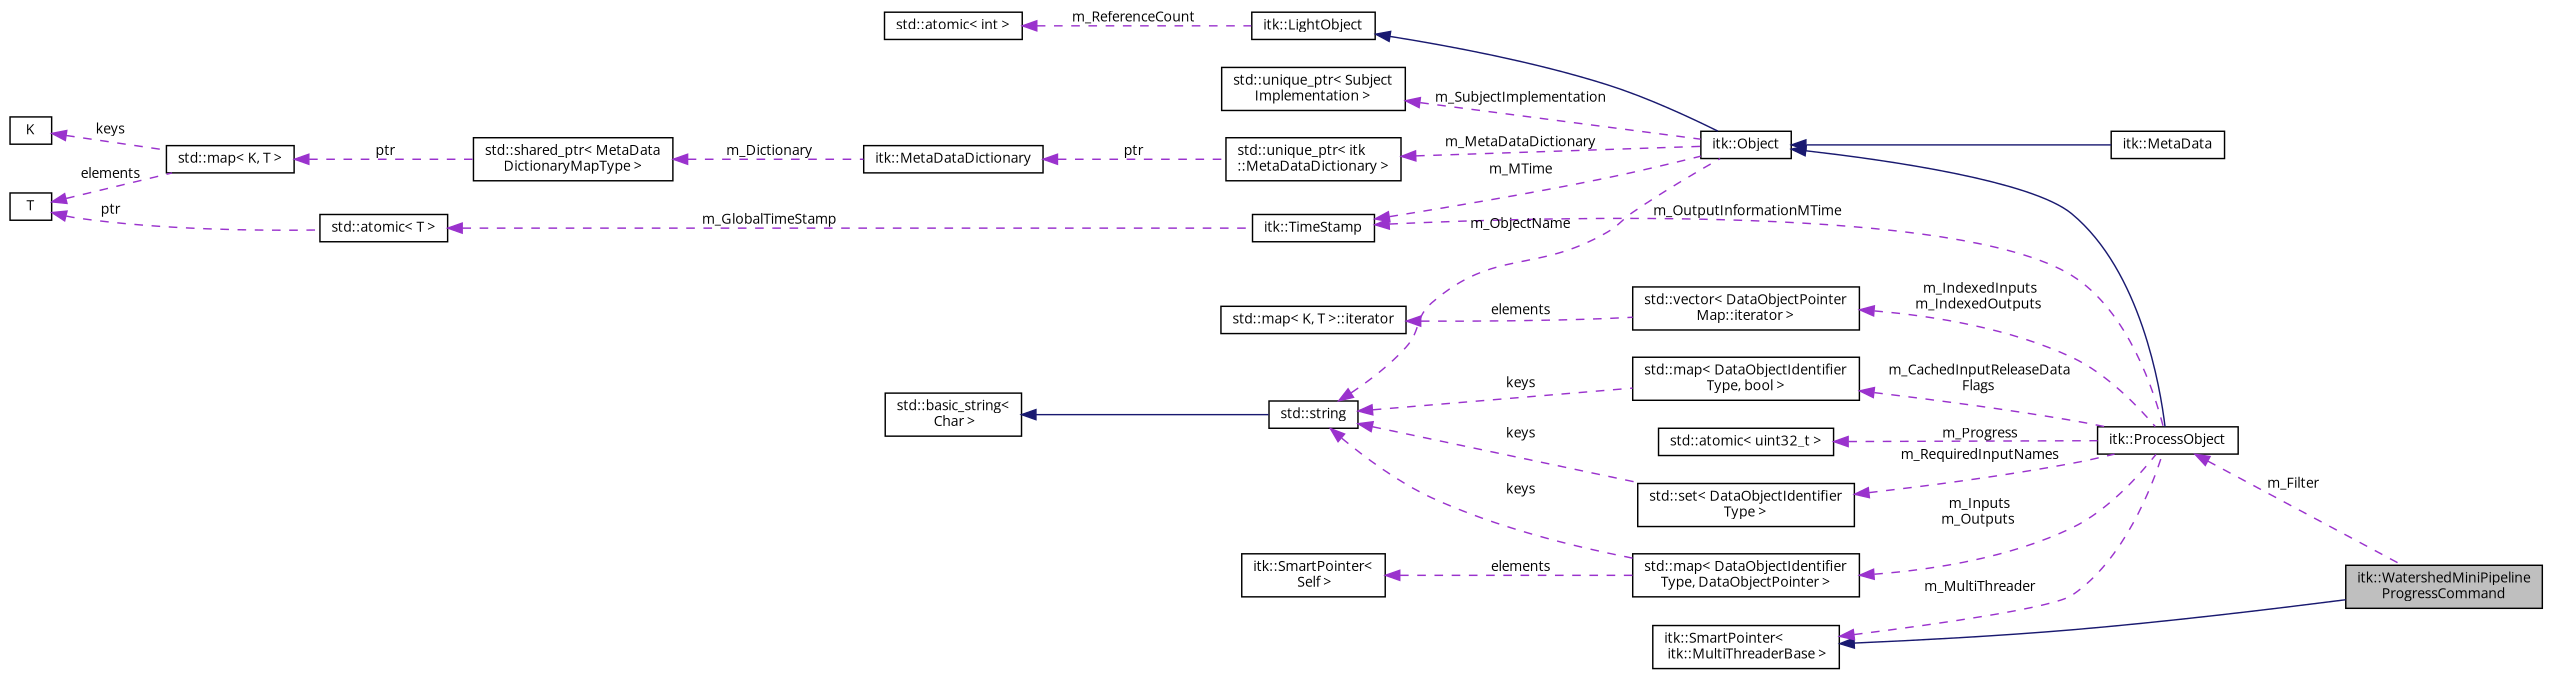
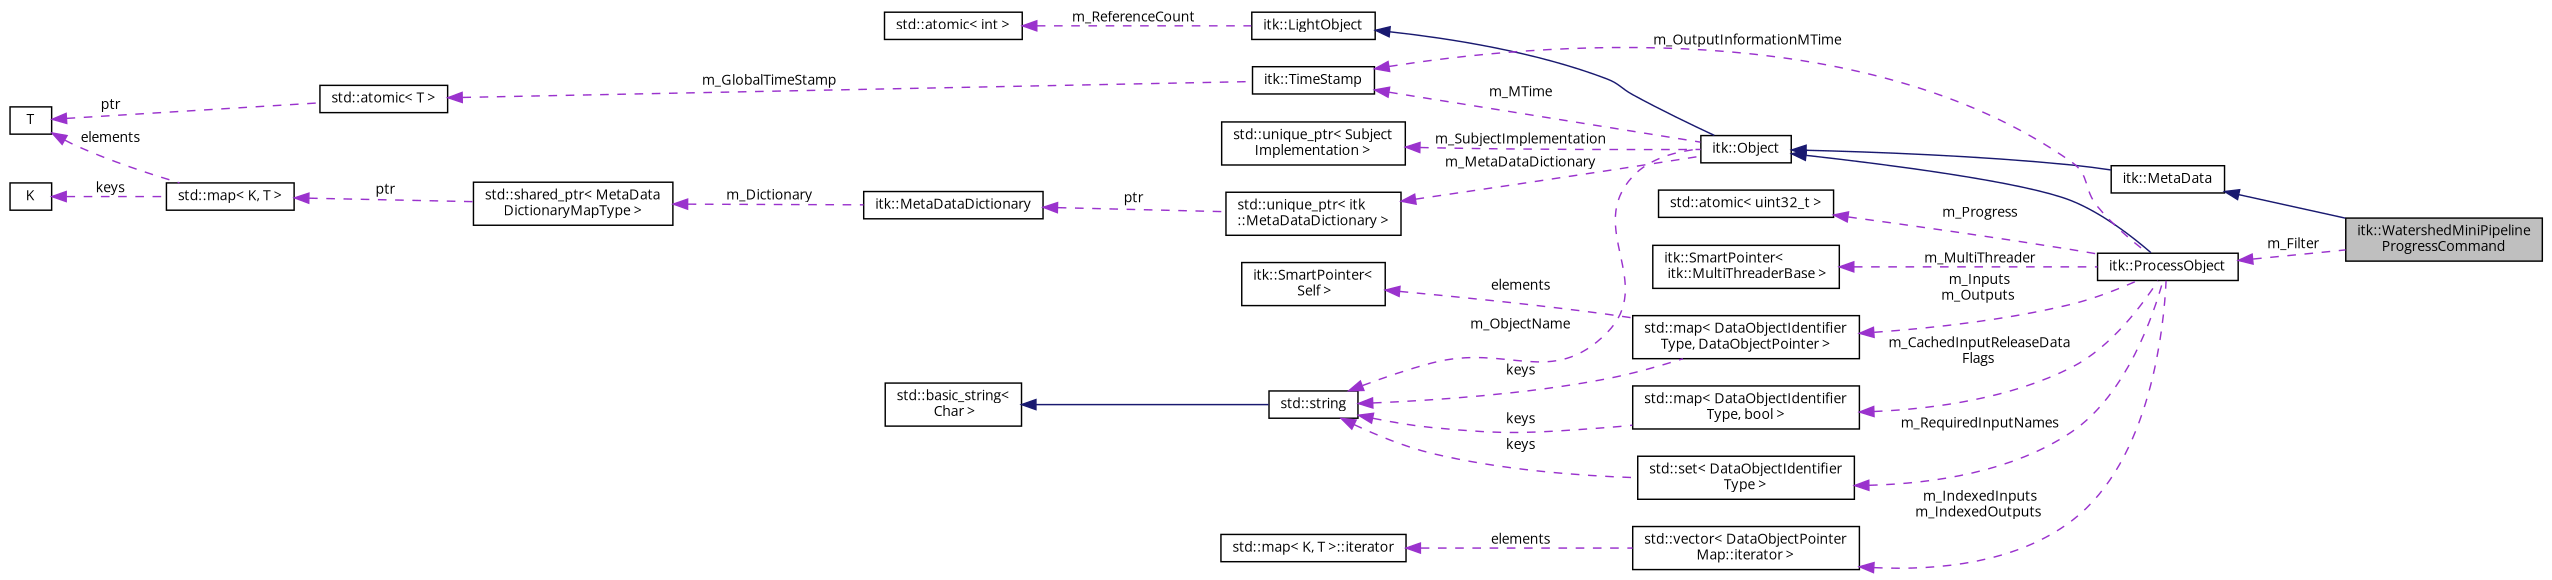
edge "itk::WatershedMiniPipeline ProgressCommand" -> "itk::SmartPointer< itk::MultiThreaderBase >": now "itk::WatershedMiniPipeline ProgressCommand" -> "itk::MetaData"
